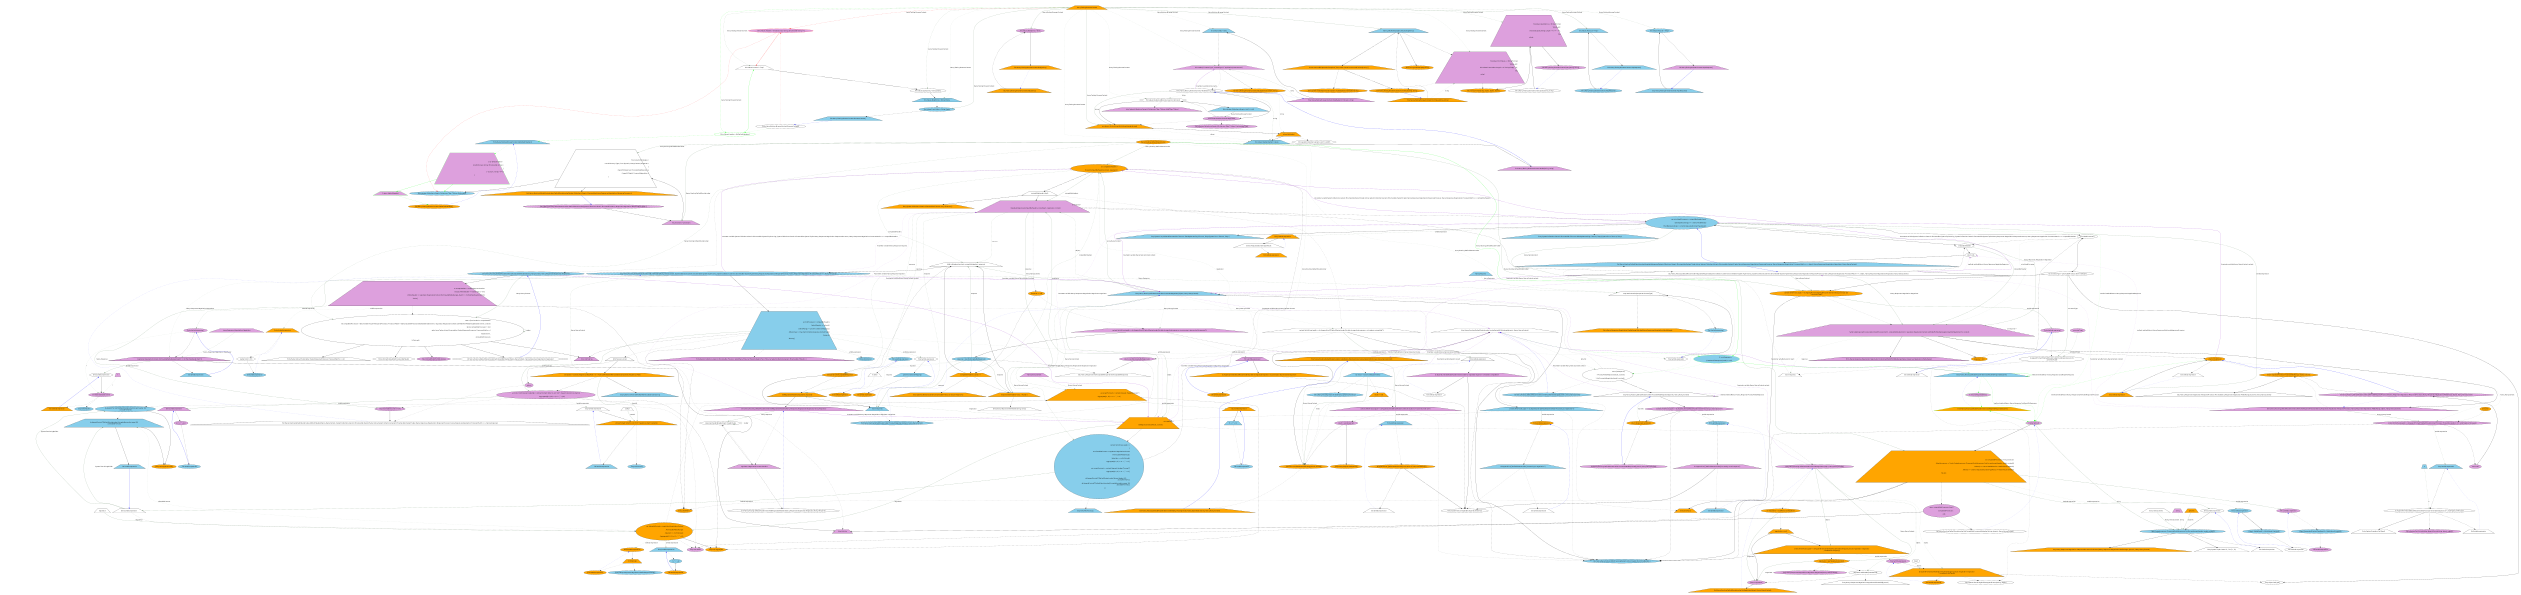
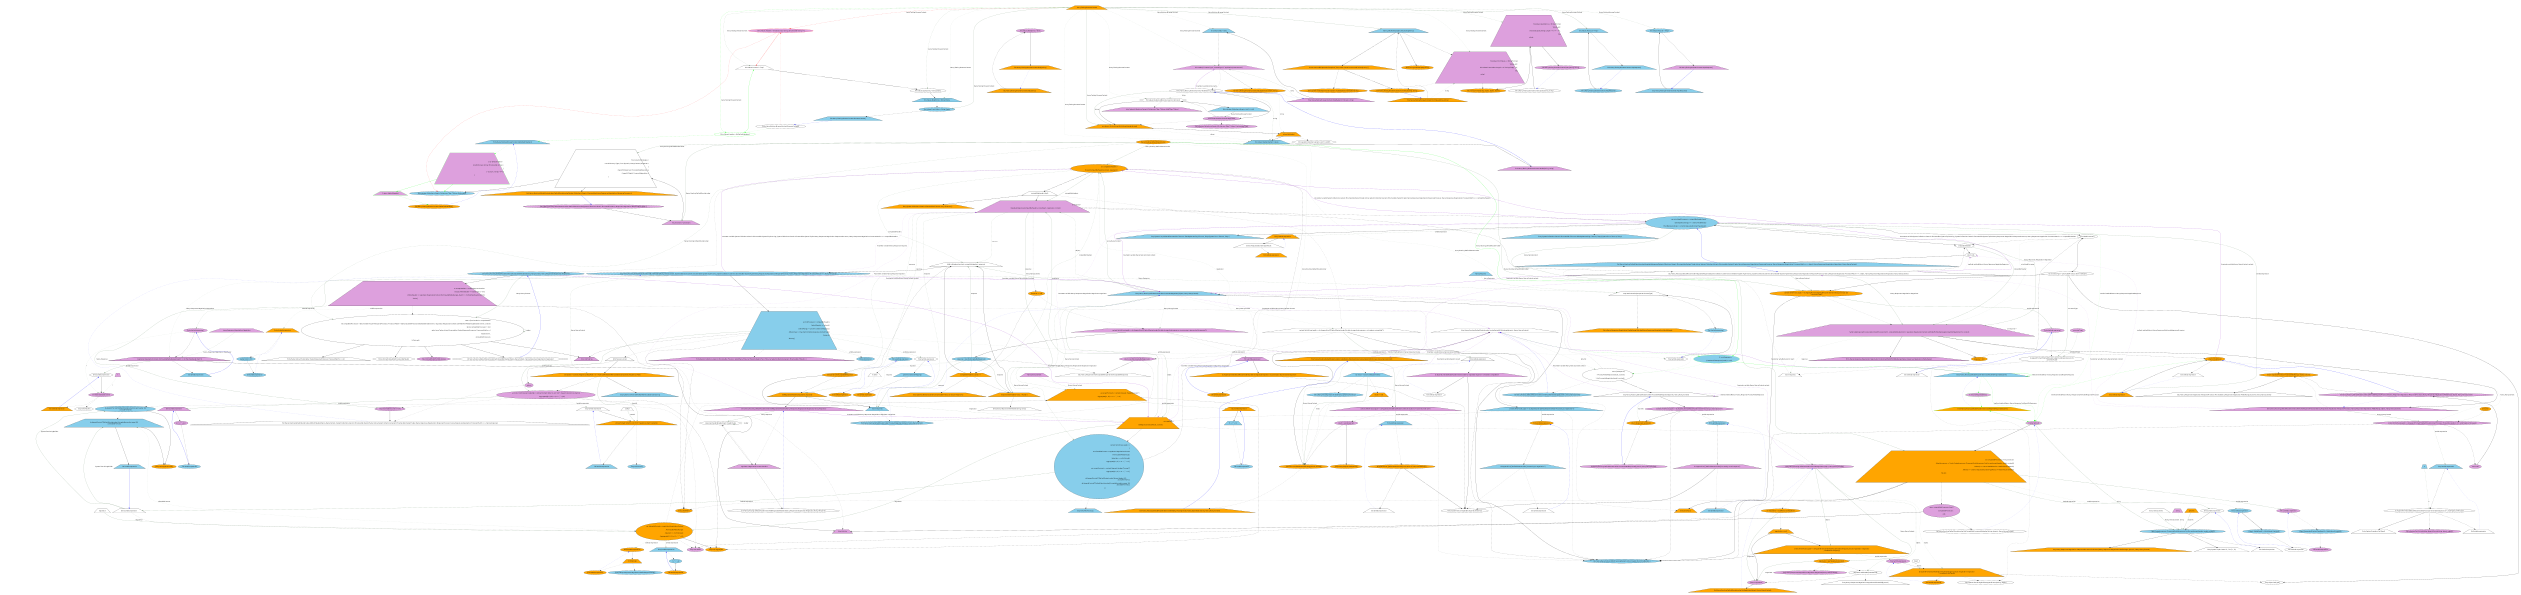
edge "Nancy.Testing.BrowserContext" -> "this.Values.BodyString = body": removed, label "Nancy.Testing.BrowserContext"
node "header.Item2 > 0m": fillcolor white -> skyblue
node "Entry Unk.Matches": fillcolor skyblue -> white
